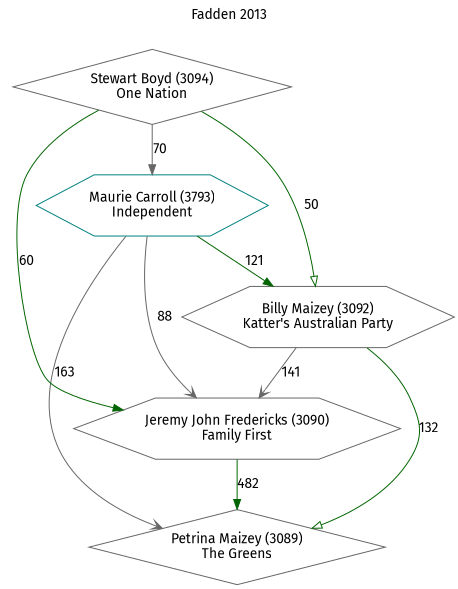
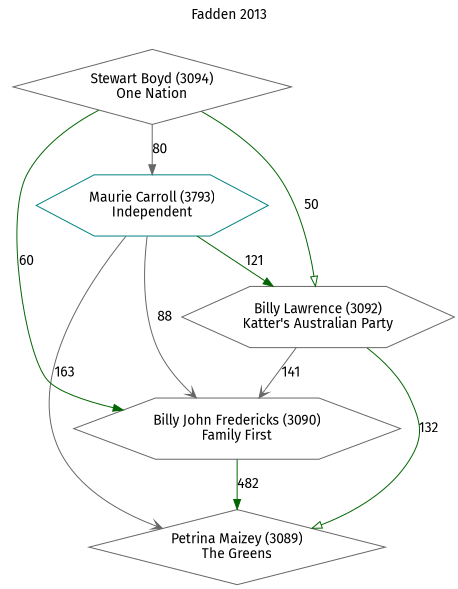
edge "Stewart Boyd (3094) One Nation" -> "Maurie Carroll (3793) Independent": label "70" -> "80"
node "Billy Maizey (3092) Katter's Australian Party": label "Billy Maizey (3092) Katter's Australian Party" -> "Billy Lawrence (3092) Katter's Australian Party"
node "Jeremy John Fredericks (3090) Family First": label "Jeremy John Fredericks (3090) Family First" -> "Billy John Fredericks (3090) Family First"
